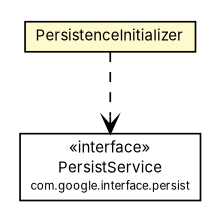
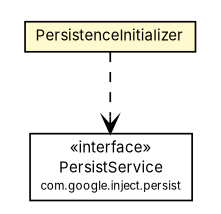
node "PersistService": text "com.google.interface.persist" -> "com.google.inject.persist"
